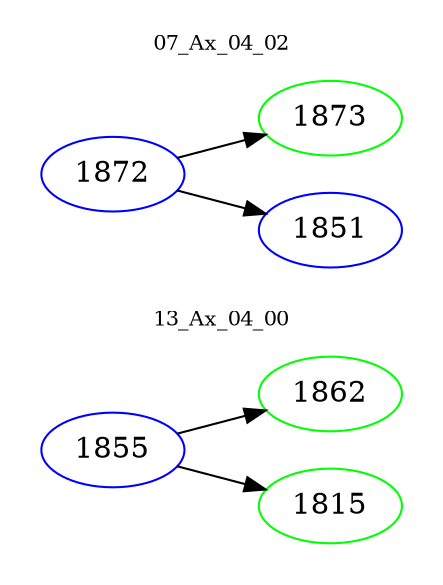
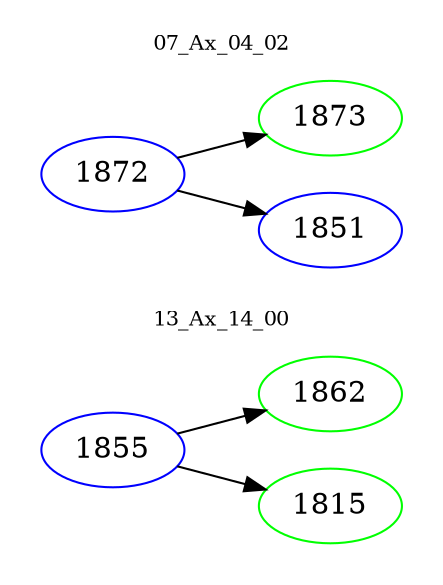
cluster "13_Ax_04_00": label "13_Ax_04_00" -> "13_Ax_14_00"
